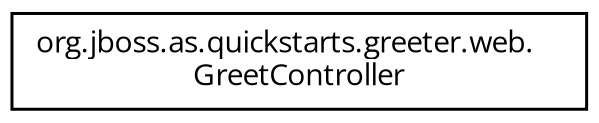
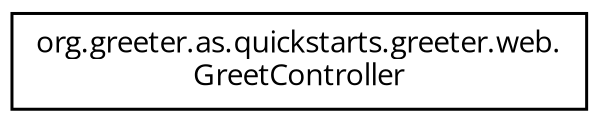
node "org.jboss.as.quickstarts.greeter.web. GreetController": label "org.jboss.as.quickstarts.greeter.web. GreetController" -> "org.greeter.as.quickstarts.greeter.web. GreetController"
